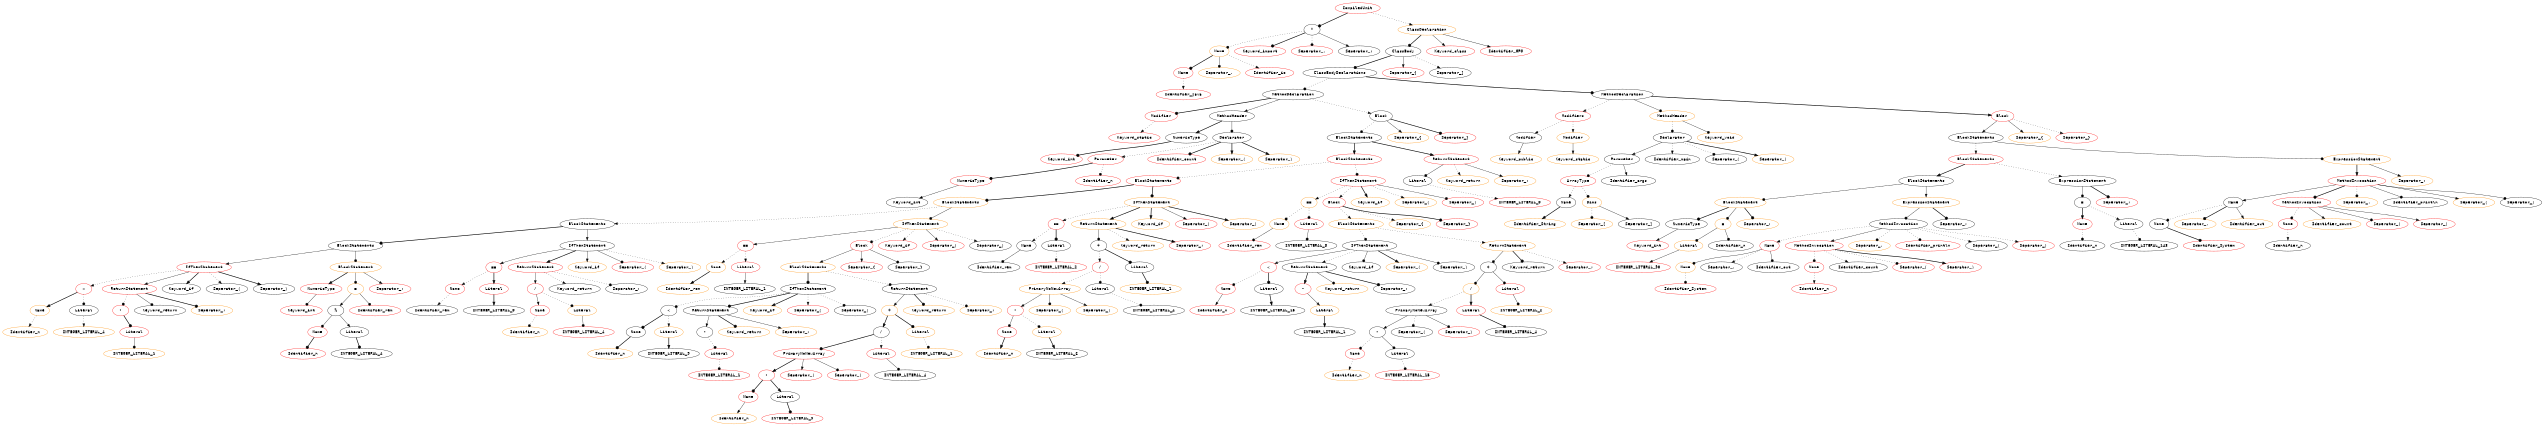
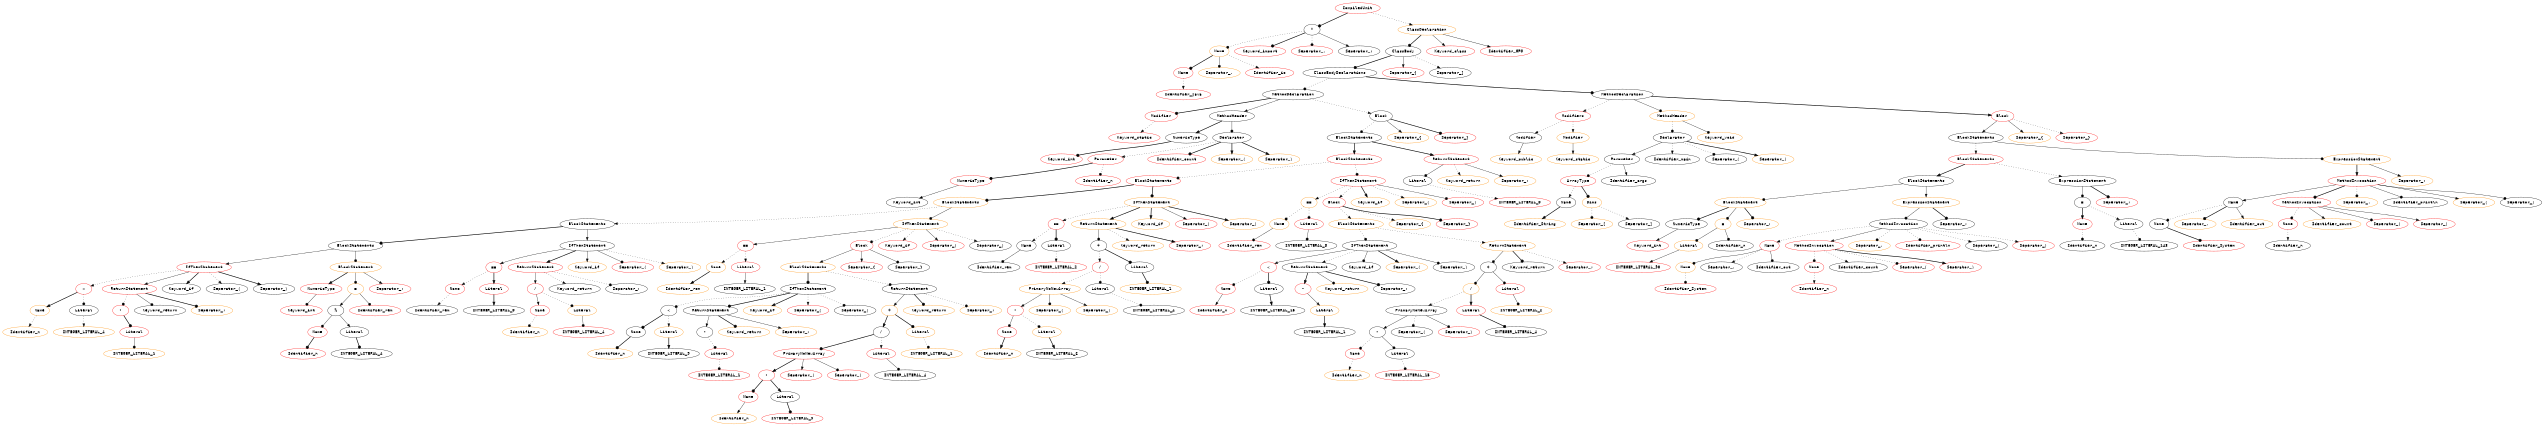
edge "ArrayType" -> "Dims": style dotted -> bold
edge "Dims" -> "Seperator_]": style solid -> dotted
